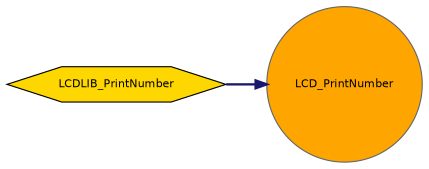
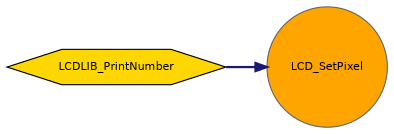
node "LCD_PrintNumber": label "LCD_PrintNumber" -> "LCD_SetPixel"
